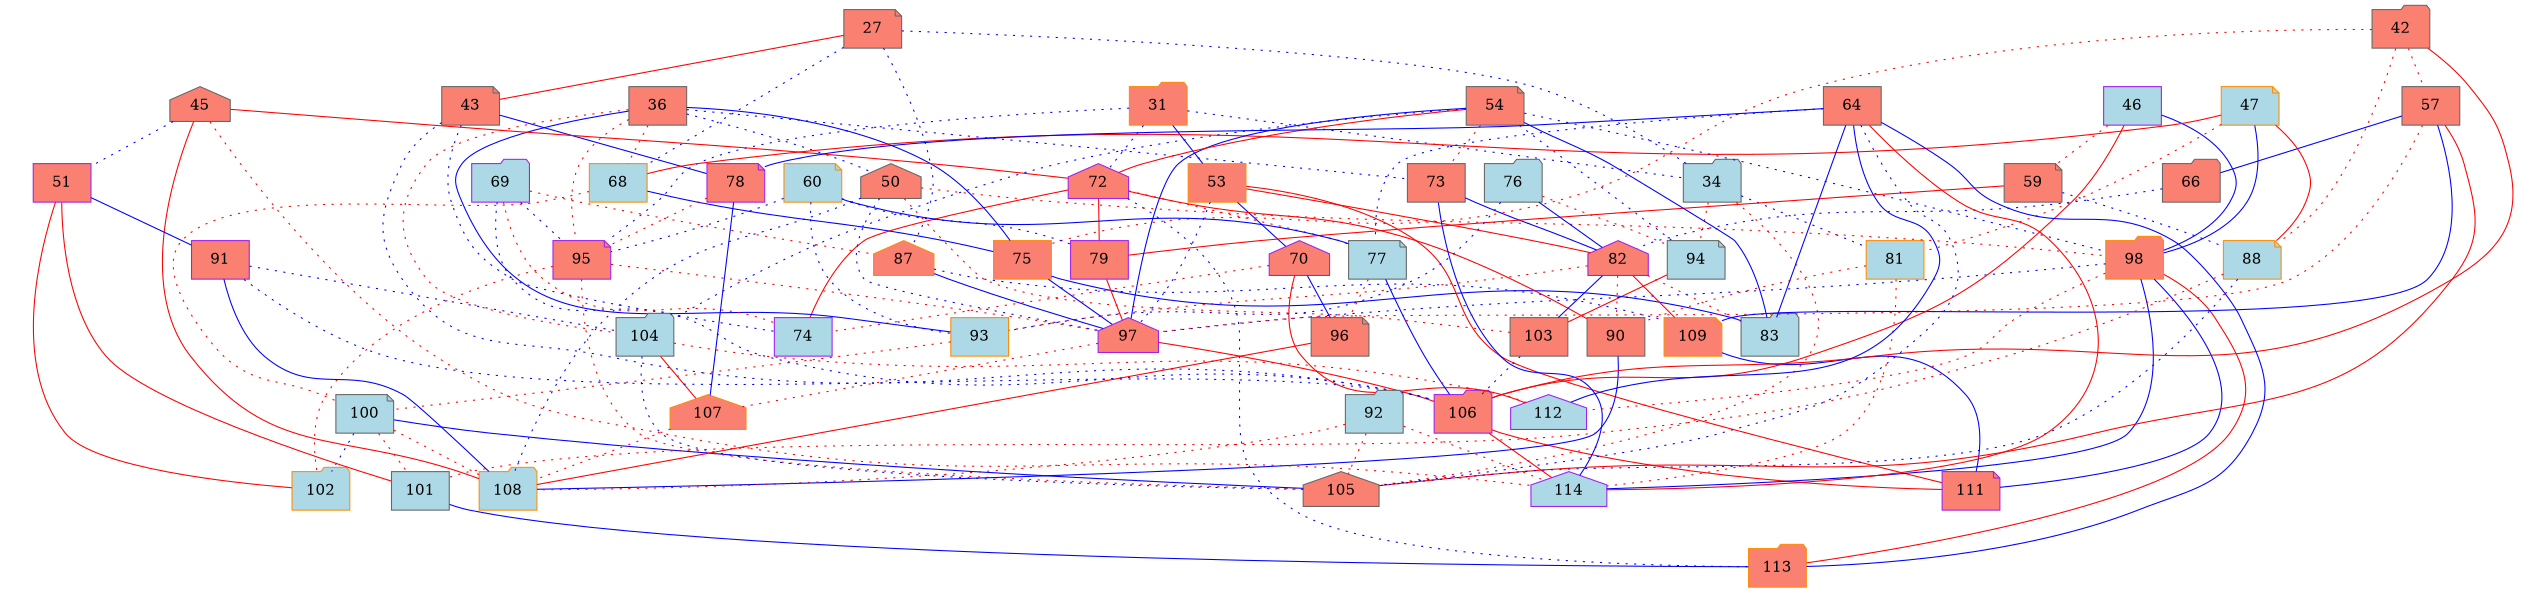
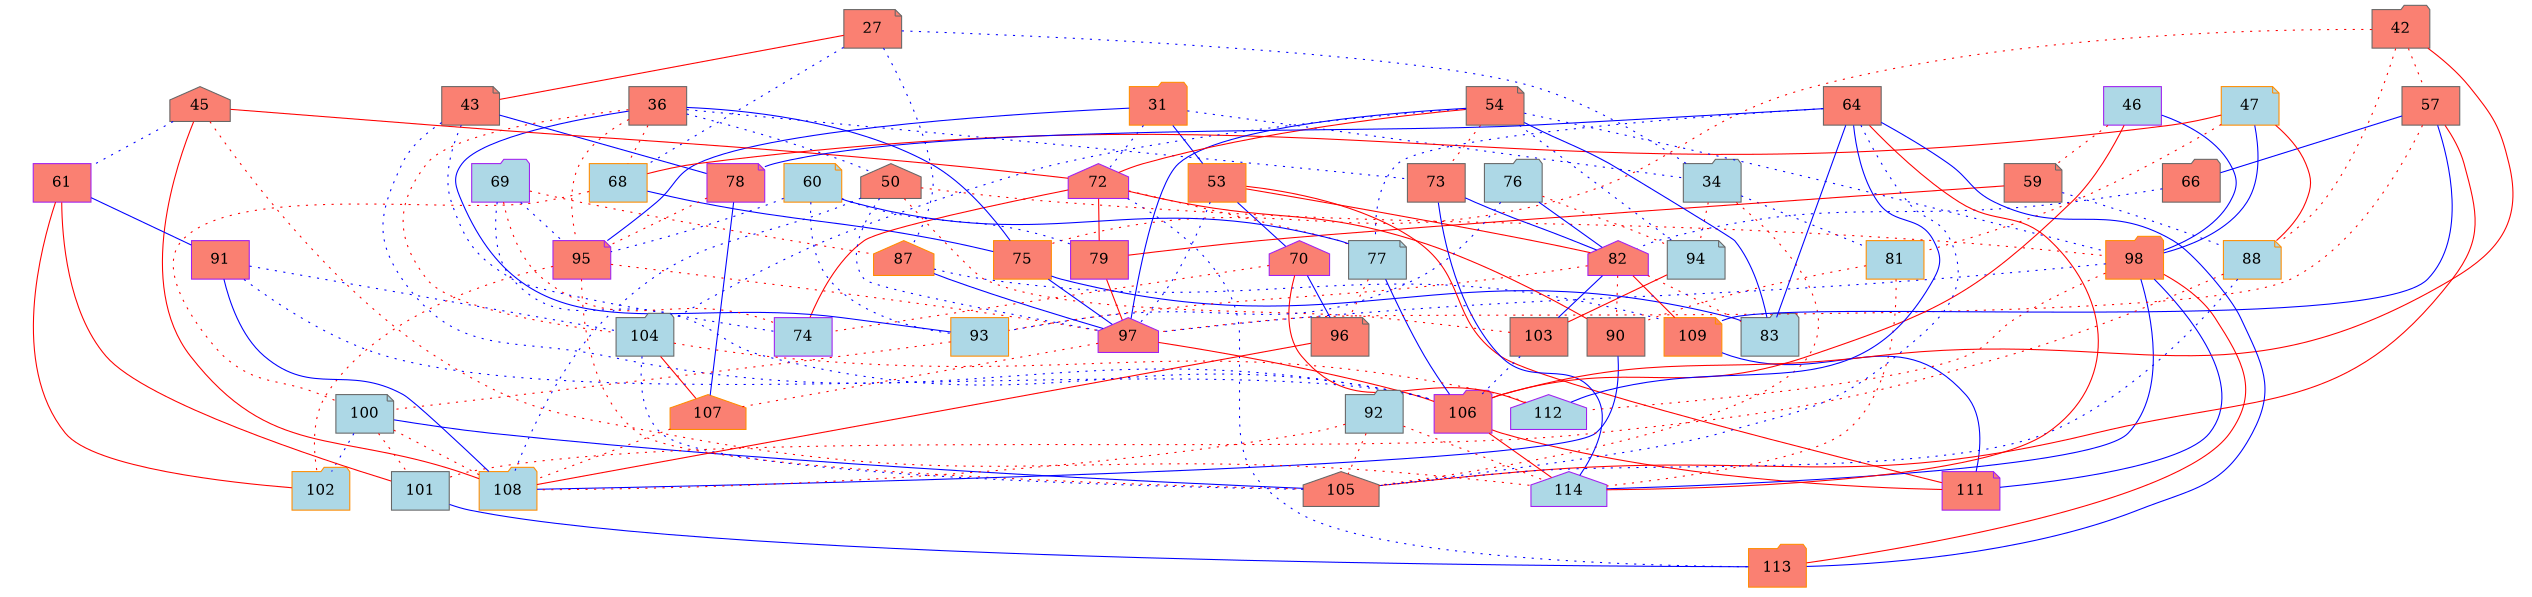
edge "31" -- "95": style dotted -> solid
node "51": label "51" -> "61"
